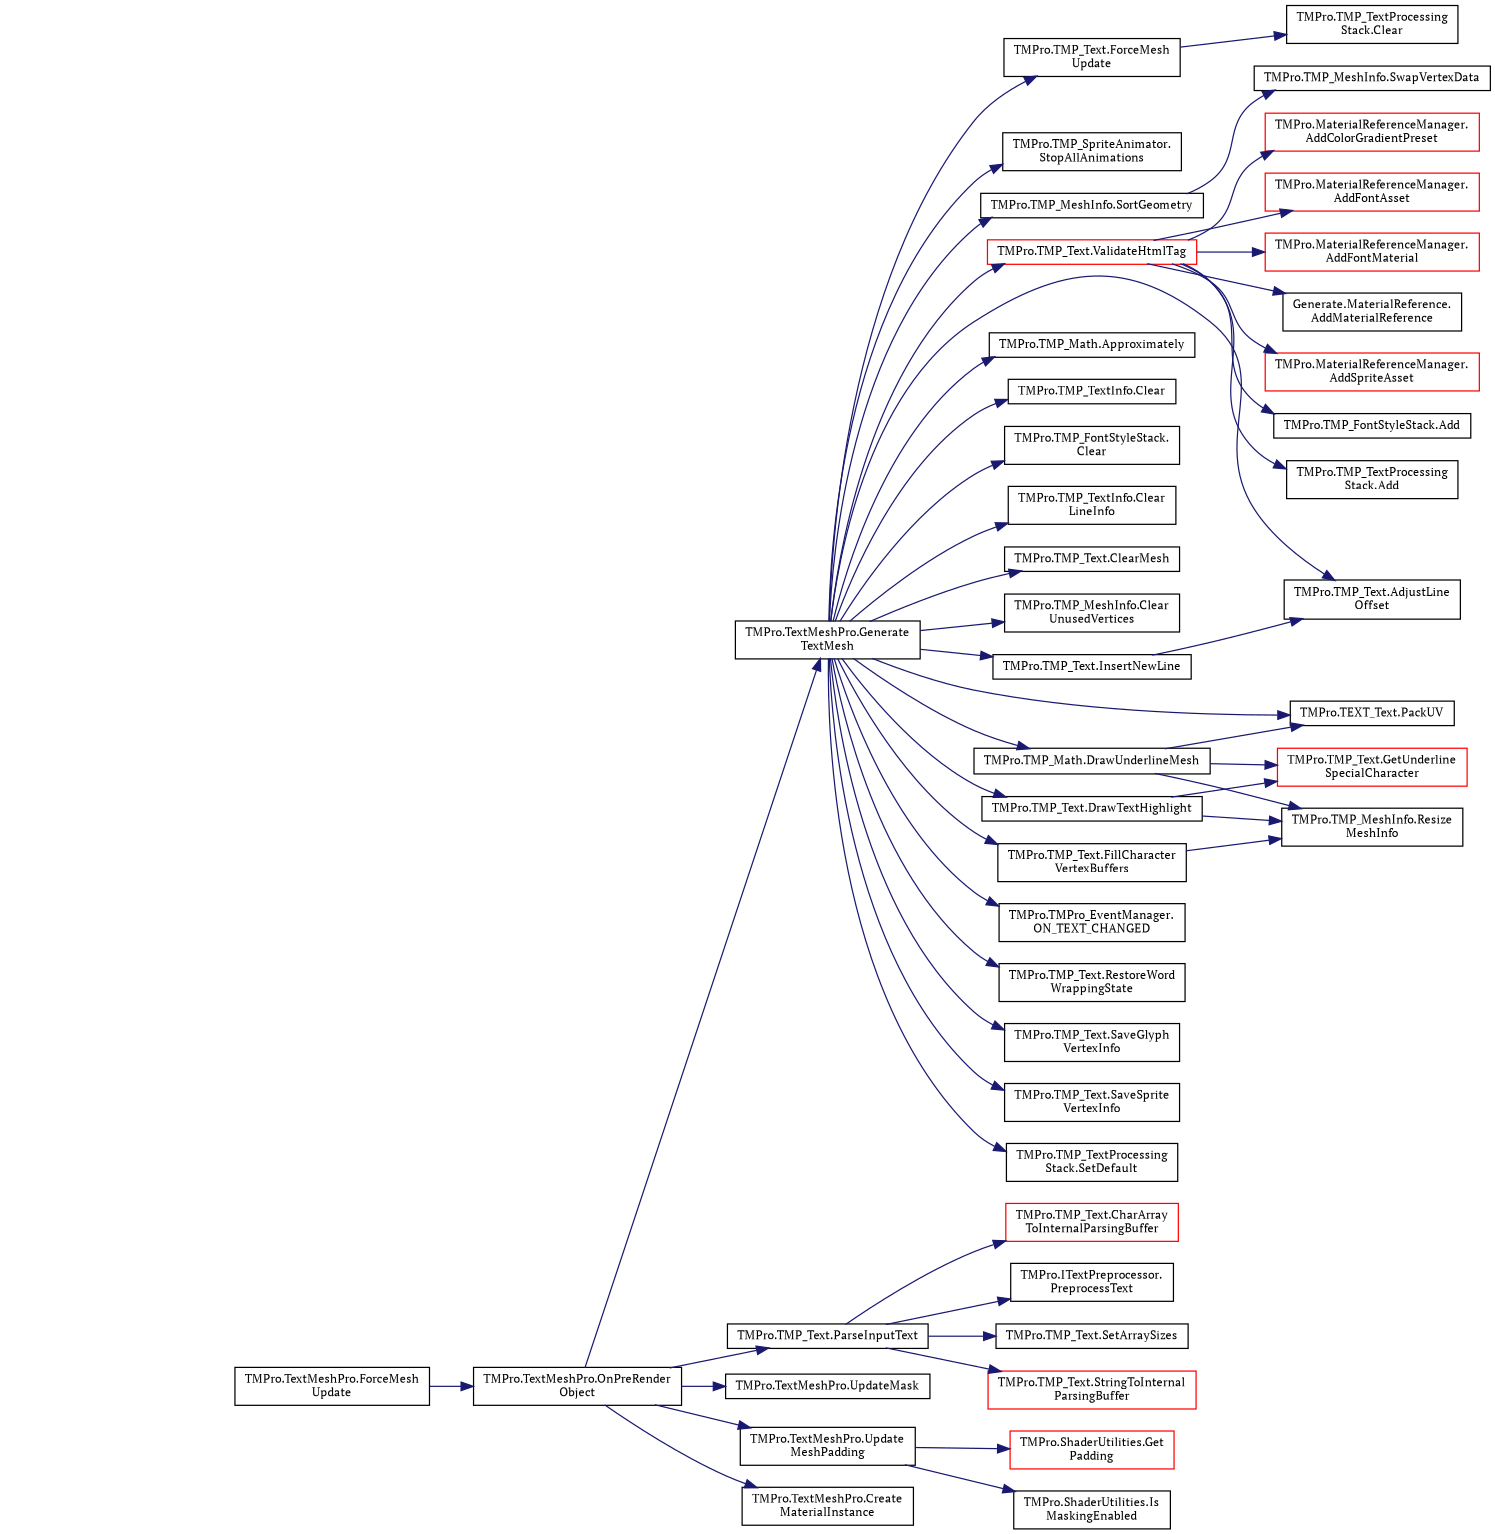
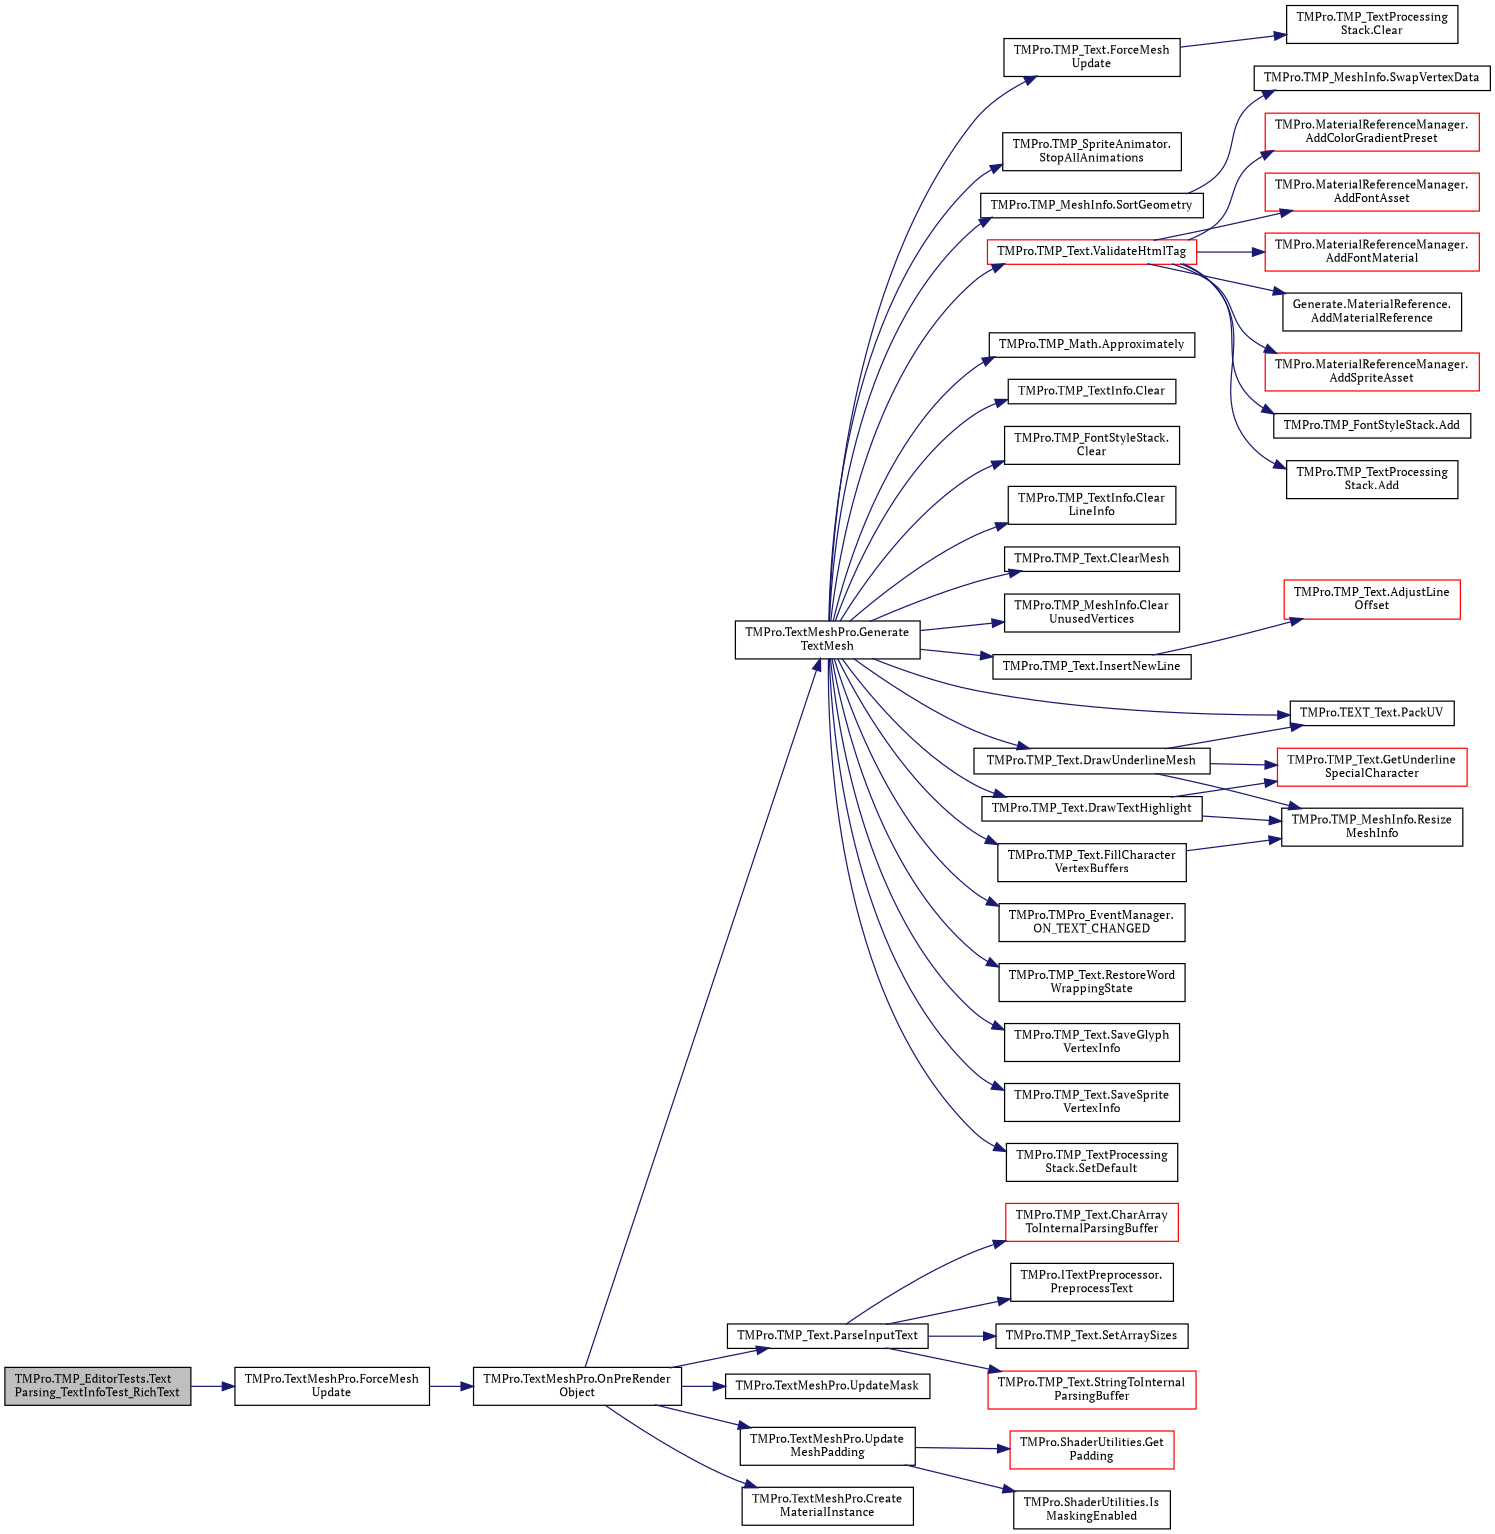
edge "TMPro.TextMeshPro.Generate TextMesh" -> "TMPro.TMP_Text.AdjustLine Offset": removed
node "TMPro.TMP_Text.AdjustLine Offset": color black -> red
node "TMPro.TMP_Math.DrawUnderlineMesh": label "TMPro.TMP_Math.DrawUnderlineMesh" -> "TMPro.TMP_Text.DrawUnderlineMesh"
node "TMPro.TMP_EditorTests.Text Parsing_TextInfoTest_RichText": added
